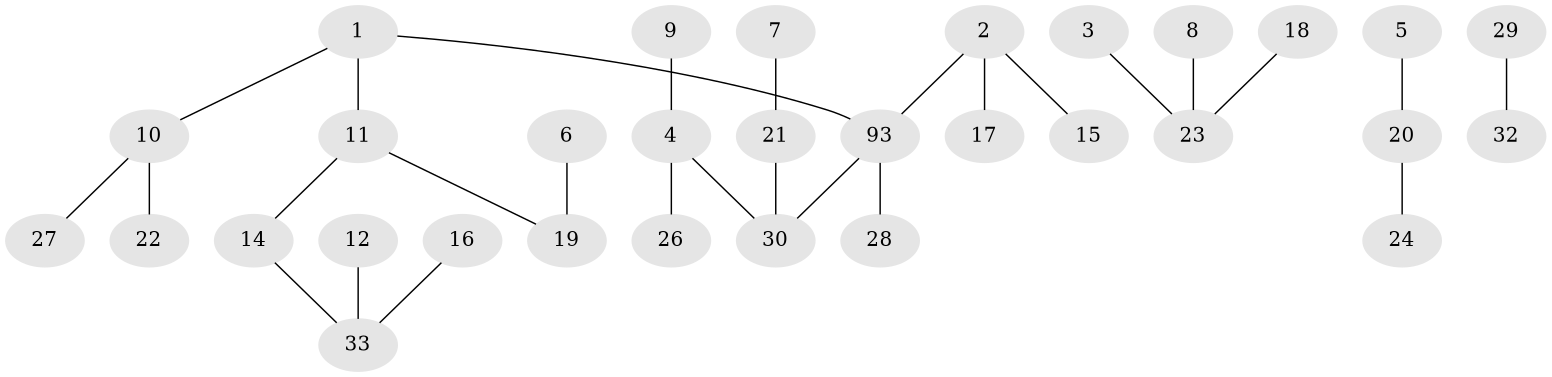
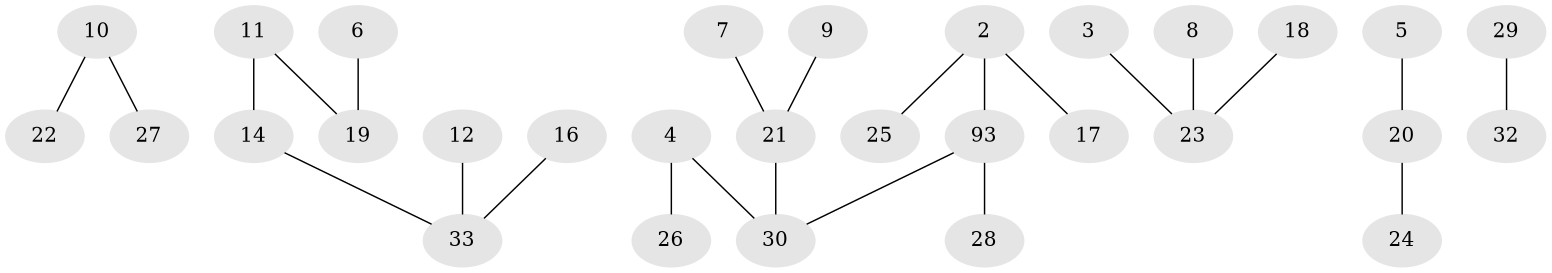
node "1": removed
edge "9" -- "4": now "9" -- "21"
node "15": label "15" -> "25"
